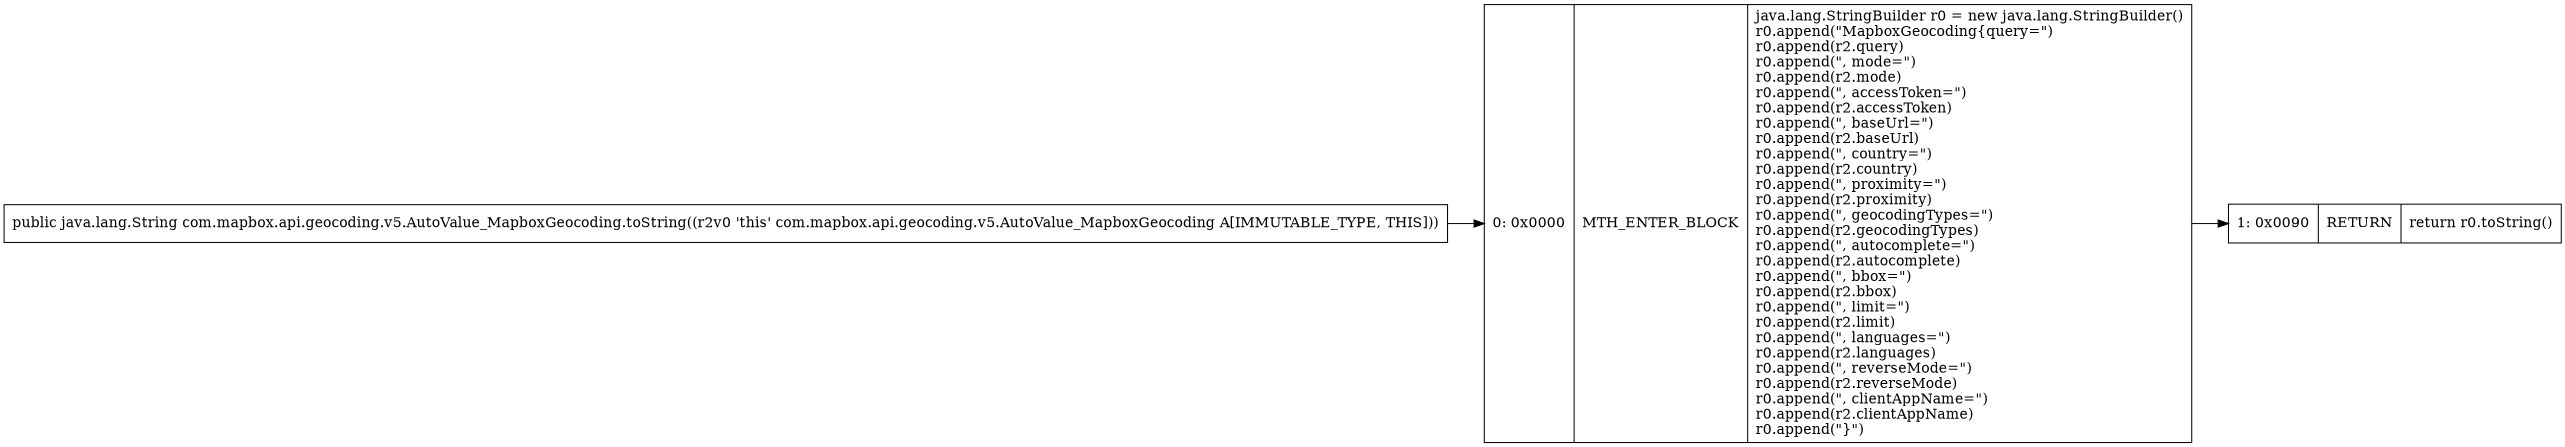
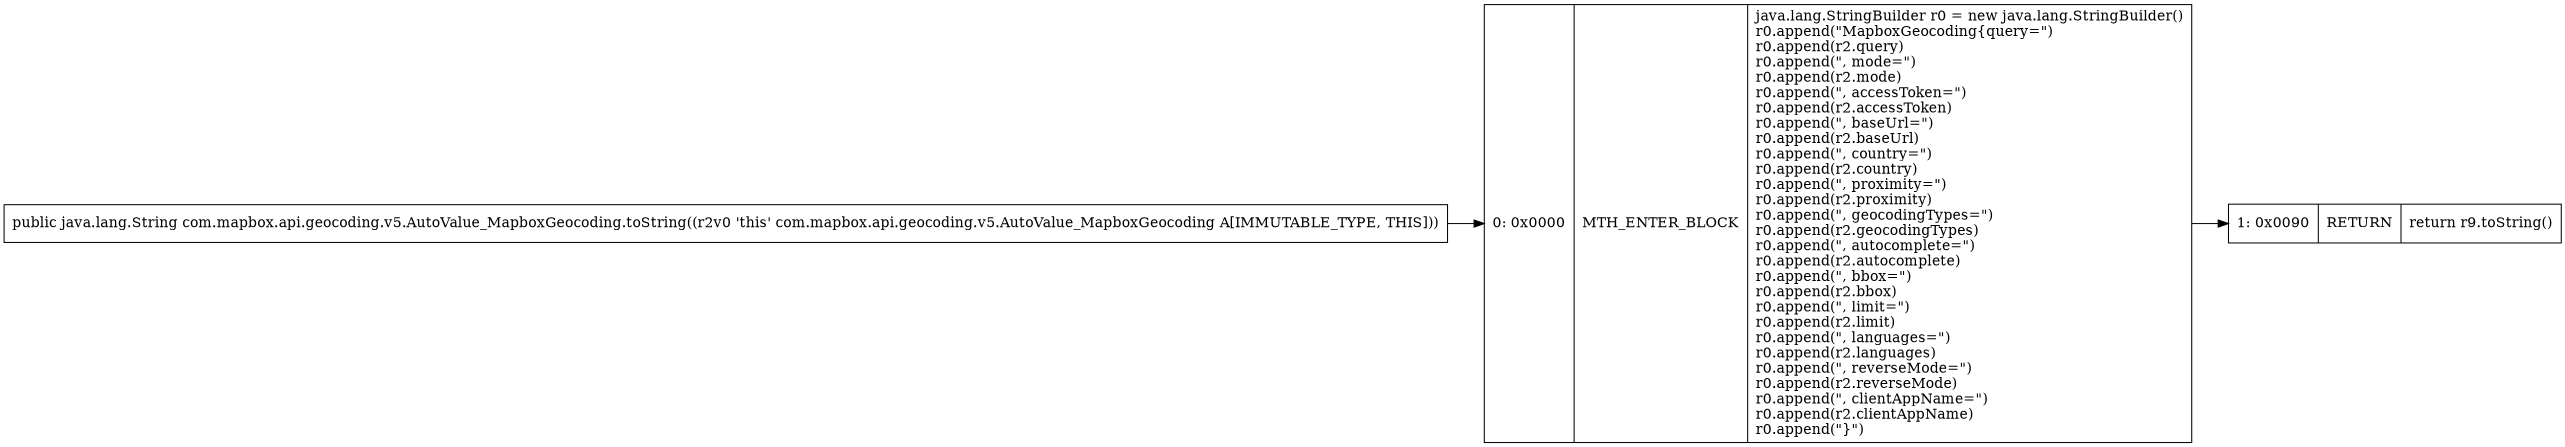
node "1: 0x0090": text "return r0.toString()" -> "return r9.toString()"
